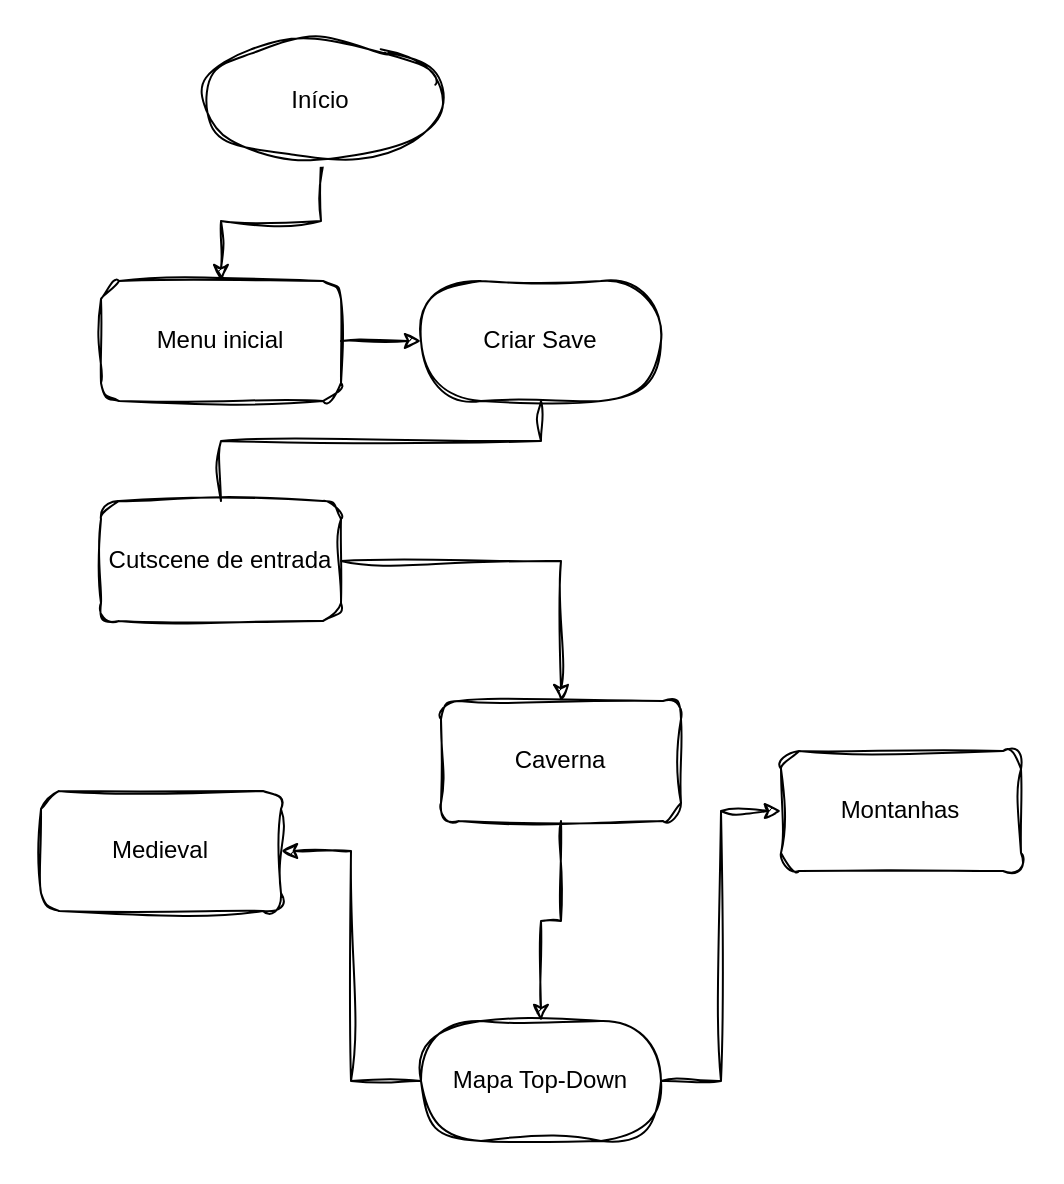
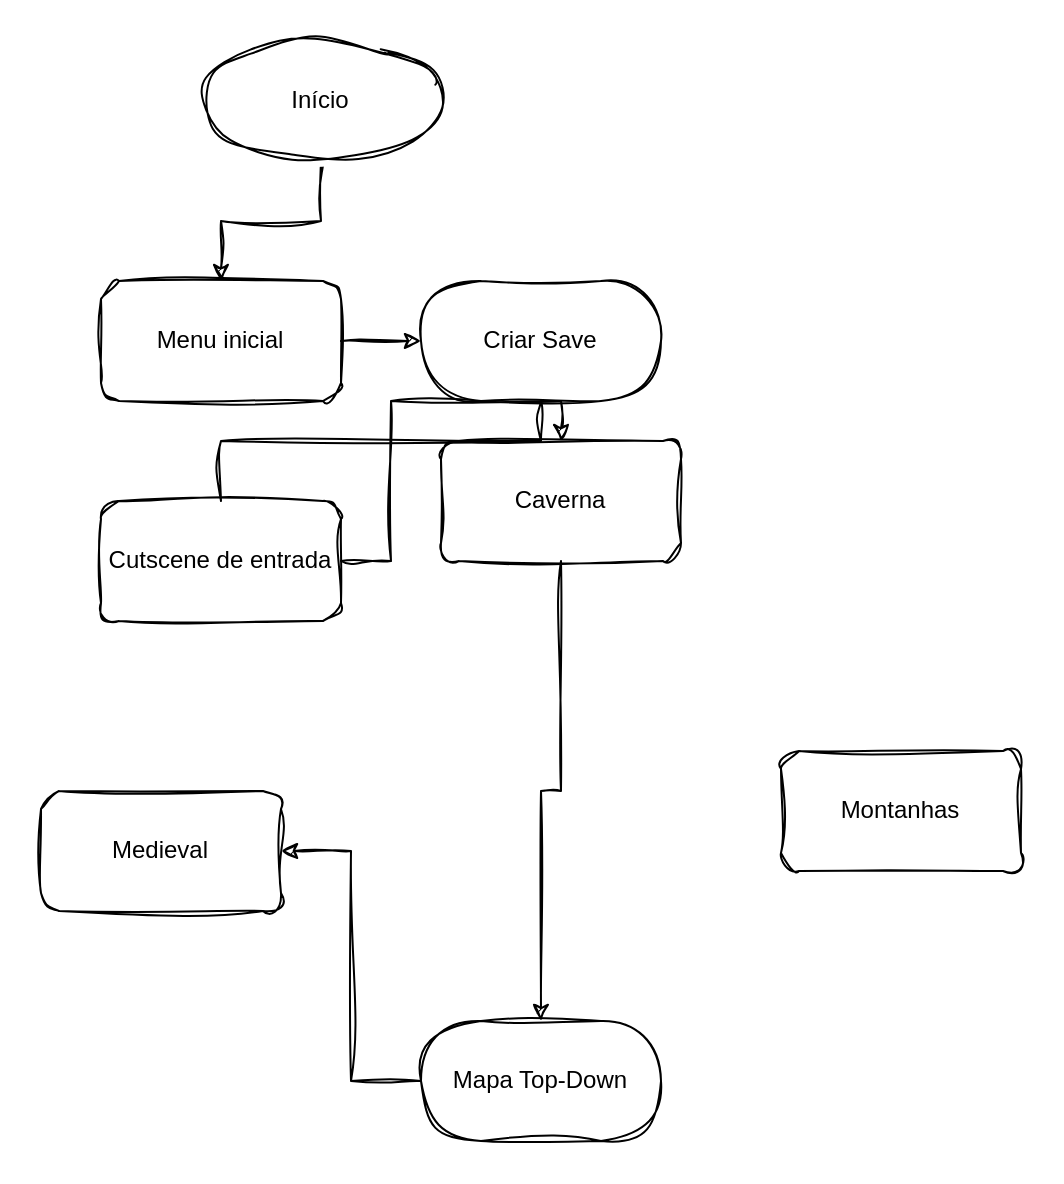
node "Caverna": moved (561, 761) -> (561, 501)
edge "Mapa Top-Down" -> "Montanhas": removed
